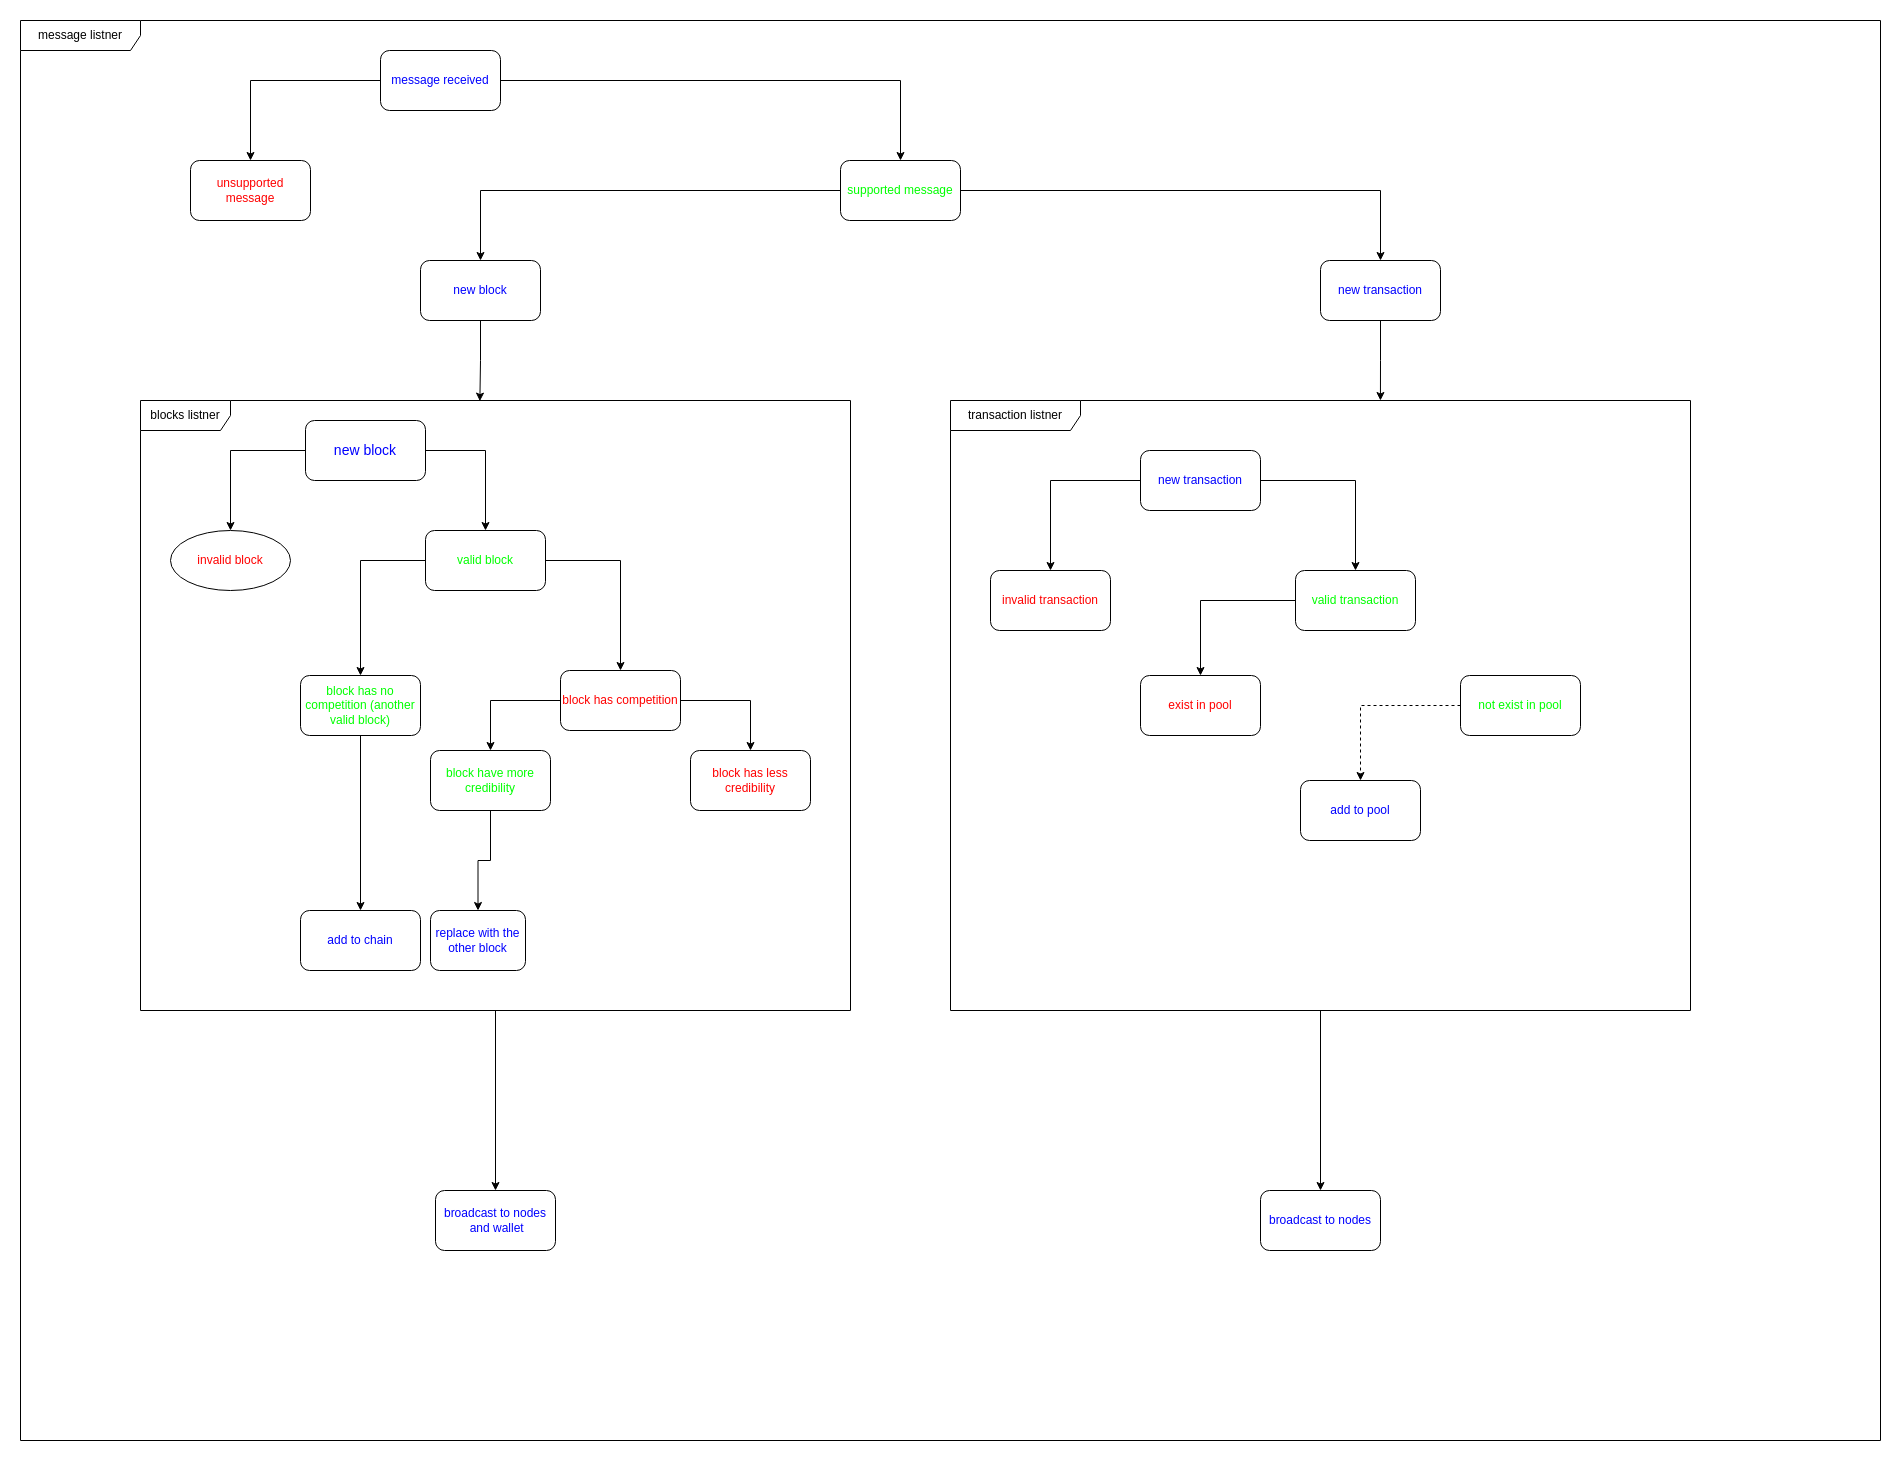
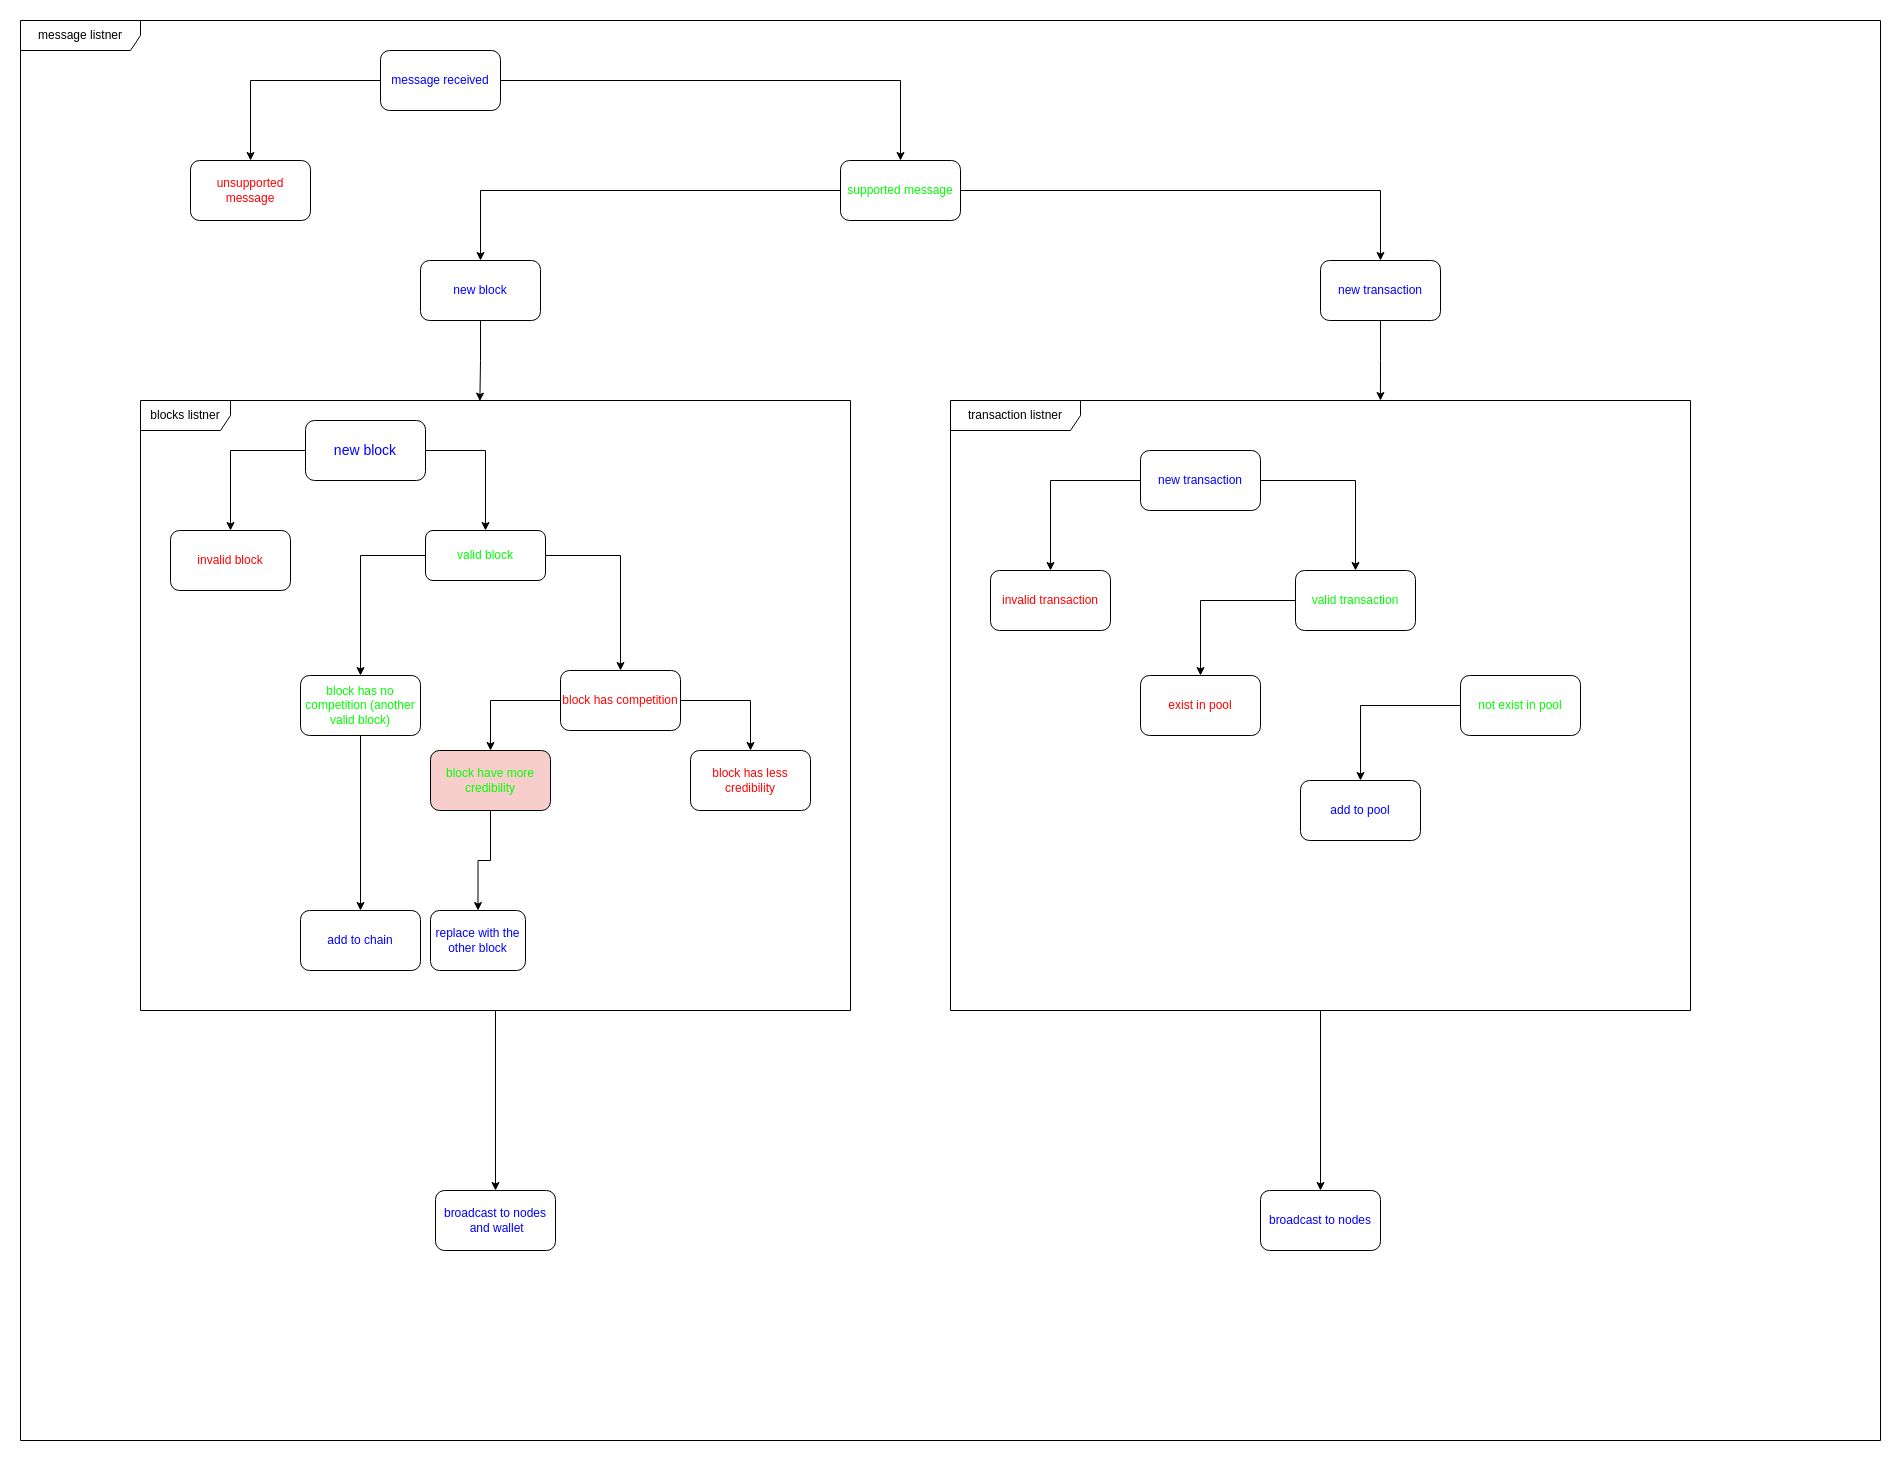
node "invalid block": shape ellipse -> rounded rectangle
node "valid block": size 120x60 -> 120x50
edge "not exist in pool" -> "add to pool": style dashed -> solid
node "block have more credibility": fillcolor #ffffff -> #f8cecc
